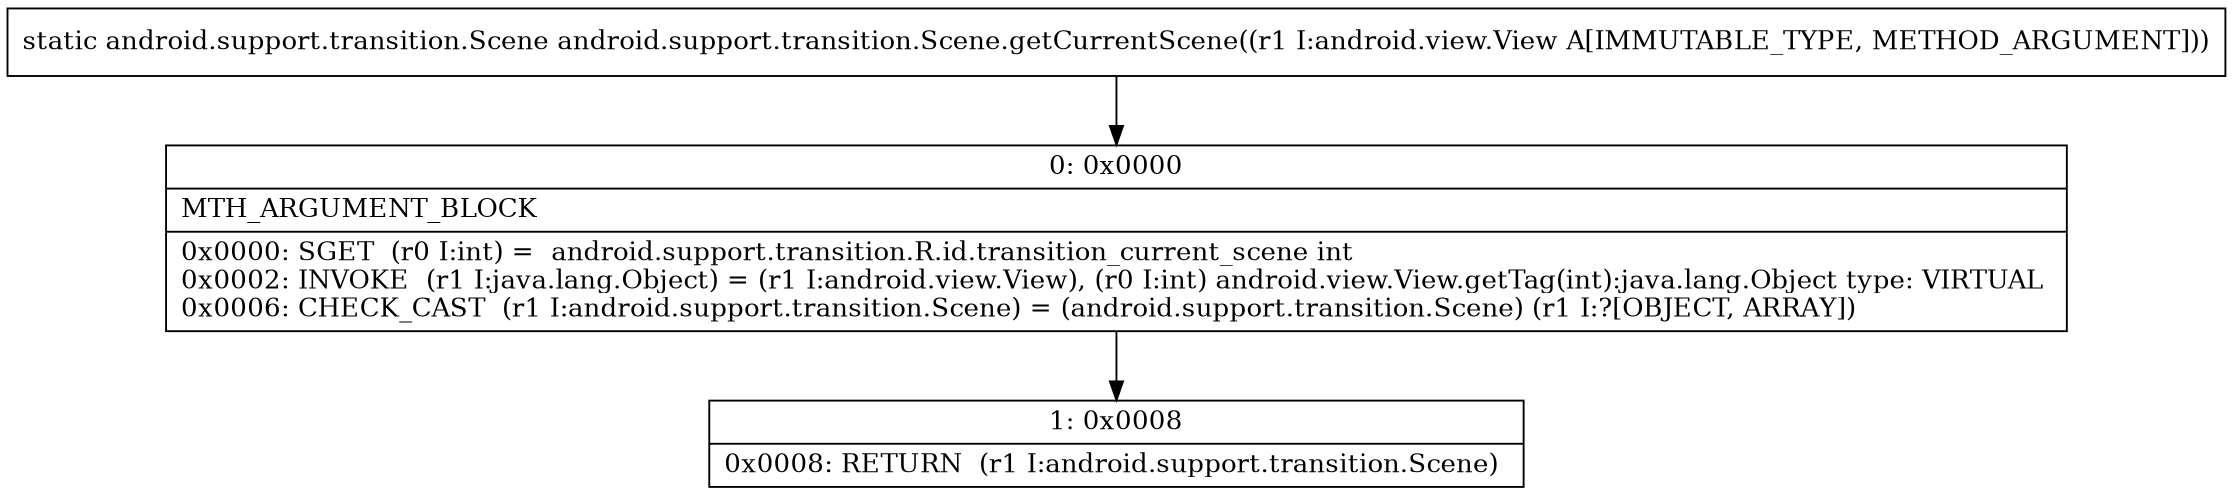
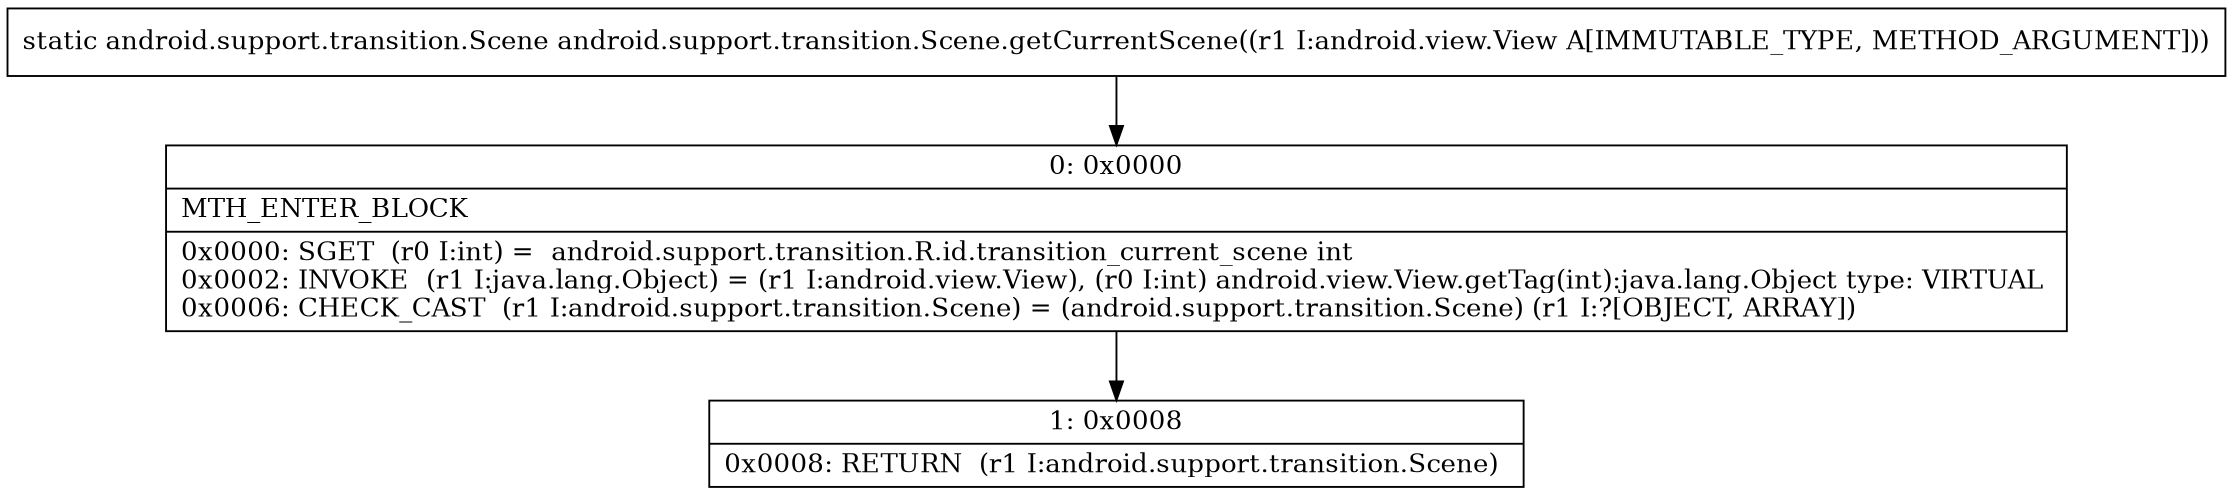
node "0: 0x0000": text "MTH_ARGUMENT_BLOCK" -> "MTH_ENTER_BLOCK"
